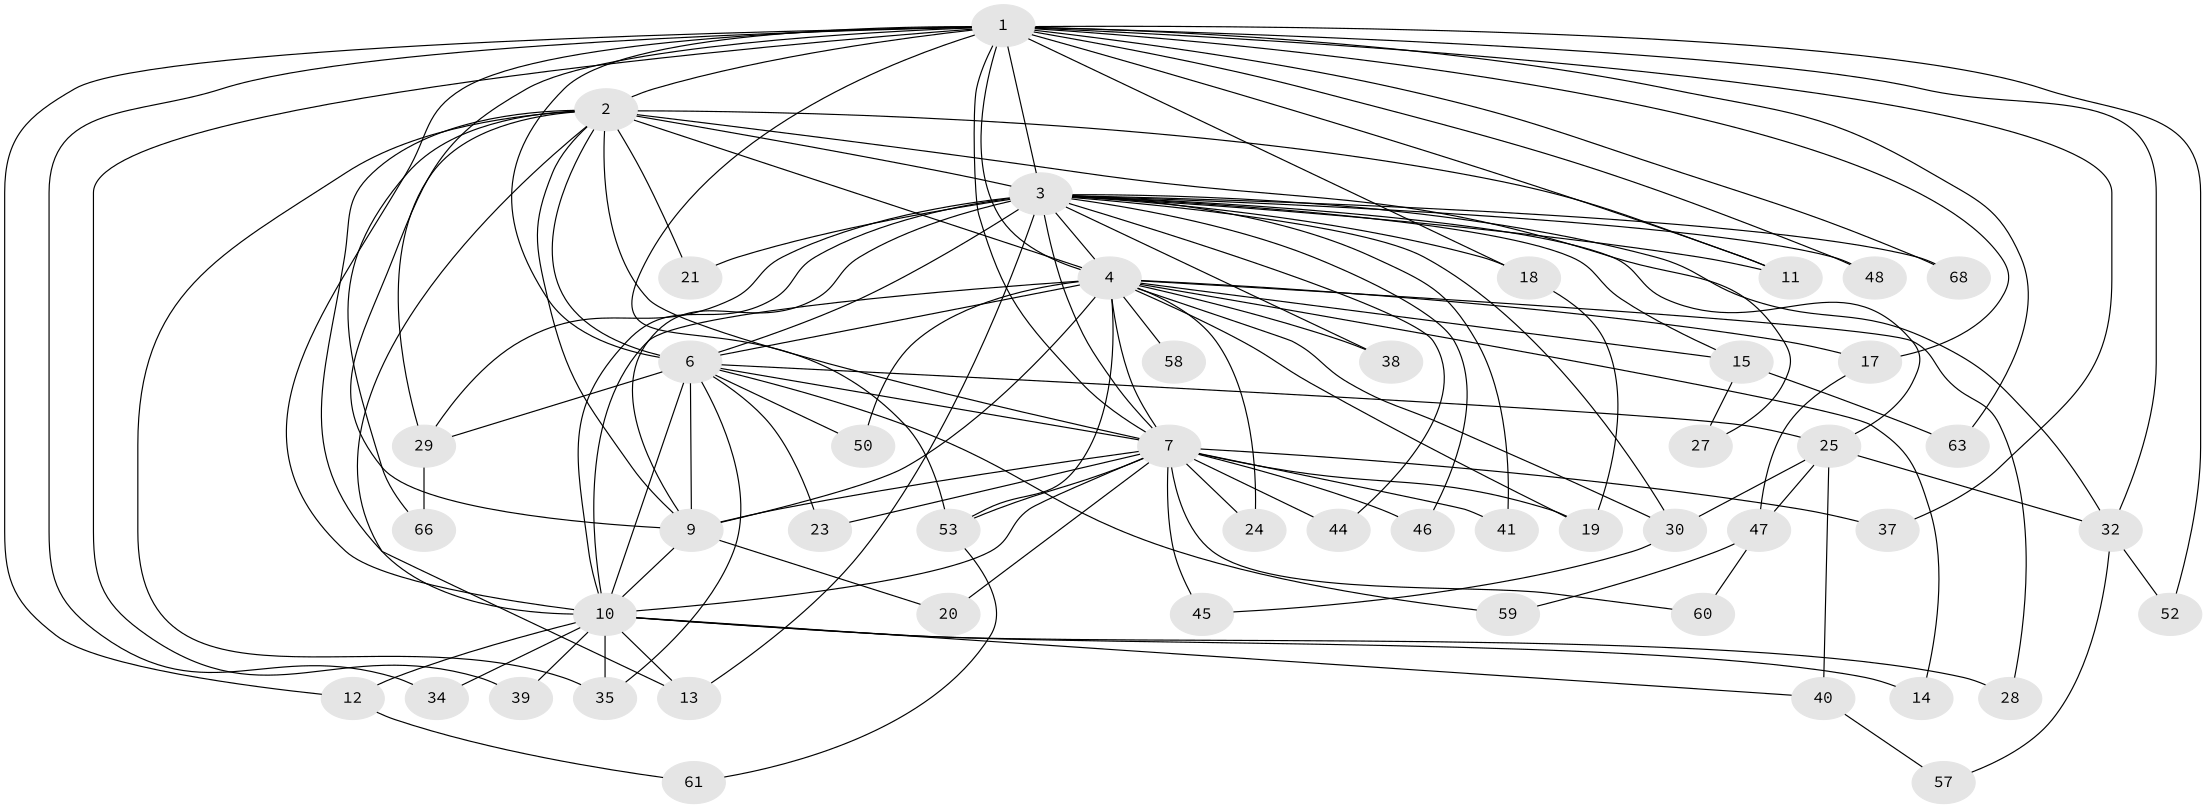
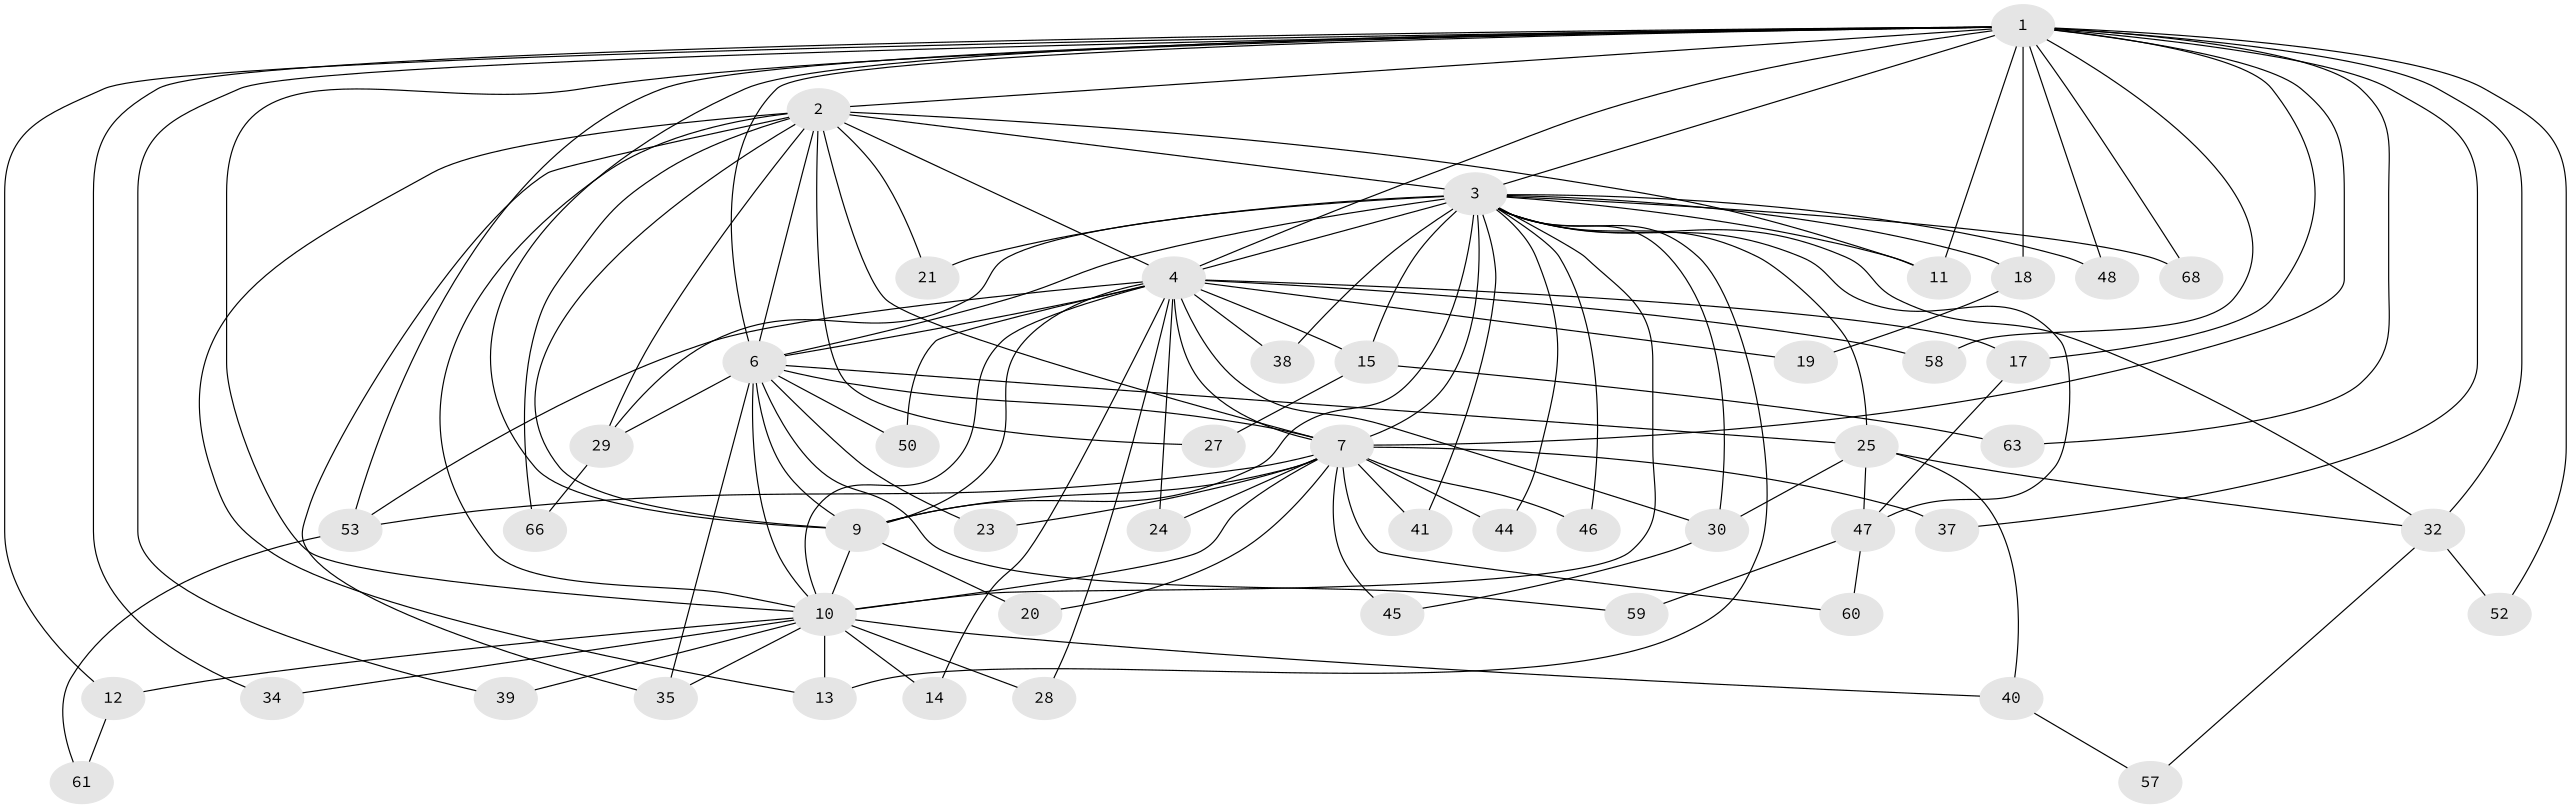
edge "1" -- "58": added
edge "3" -- "47": added
edge "7" -- "19": removed
